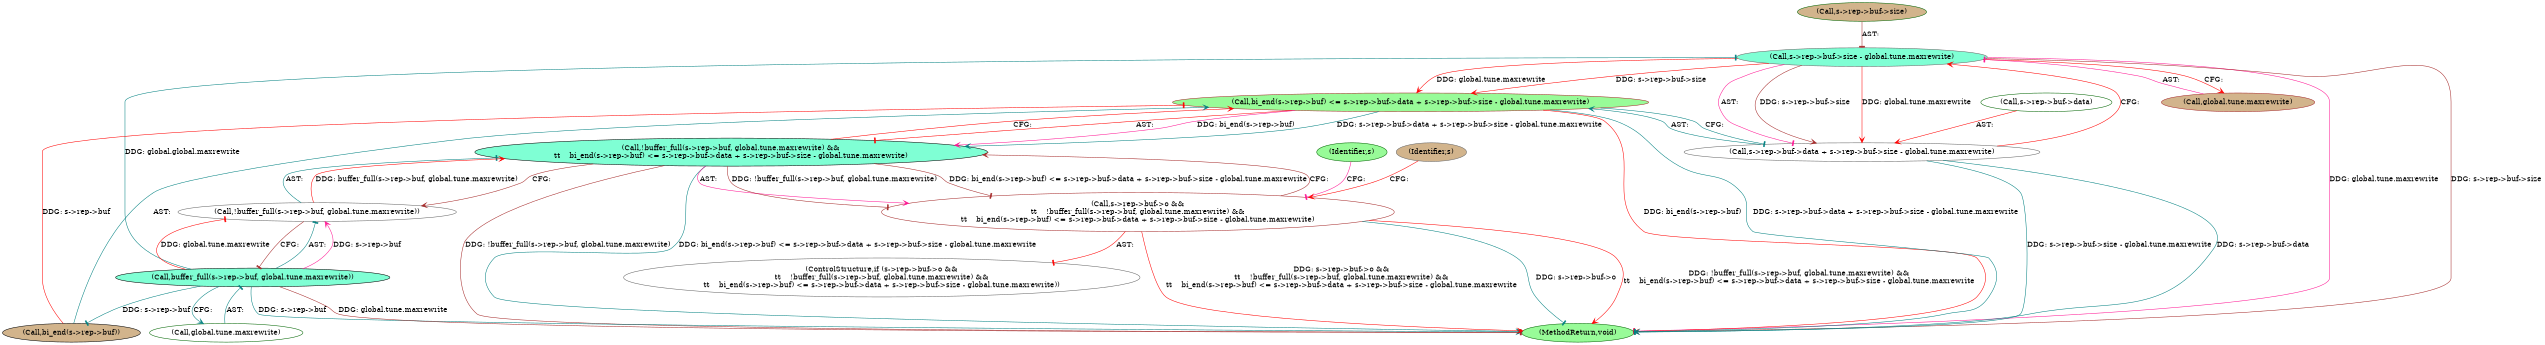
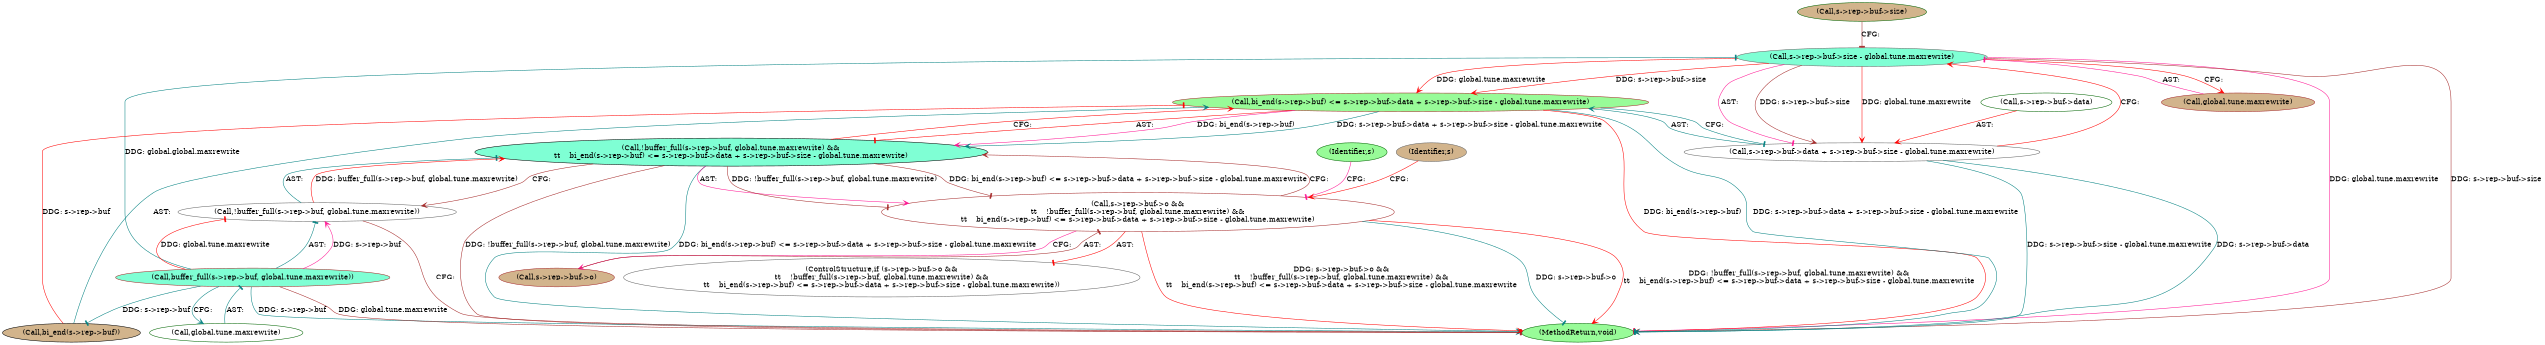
edge "(Call,s->rep->buf->size)" -> "(Call,s->rep->buf->size - global.tune.maxrewrite)": label "AST: " -> "CFG: "
edge "(Call,!buffer_full(s->rep->buf, global.tune.maxrewrite))" -> "(Call,buffer_full(s->rep->buf, global.tune.maxrewrite))": now "(Call,!buffer_full(s->rep->buf, global.tune.maxrewrite))" -> "(MethodReturn,void)"
node "(Call,buffer_full(s->rep->buf, global.tune.maxrewrite))": color black -> brown
node "(Call,s->rep->buf->o)": added
